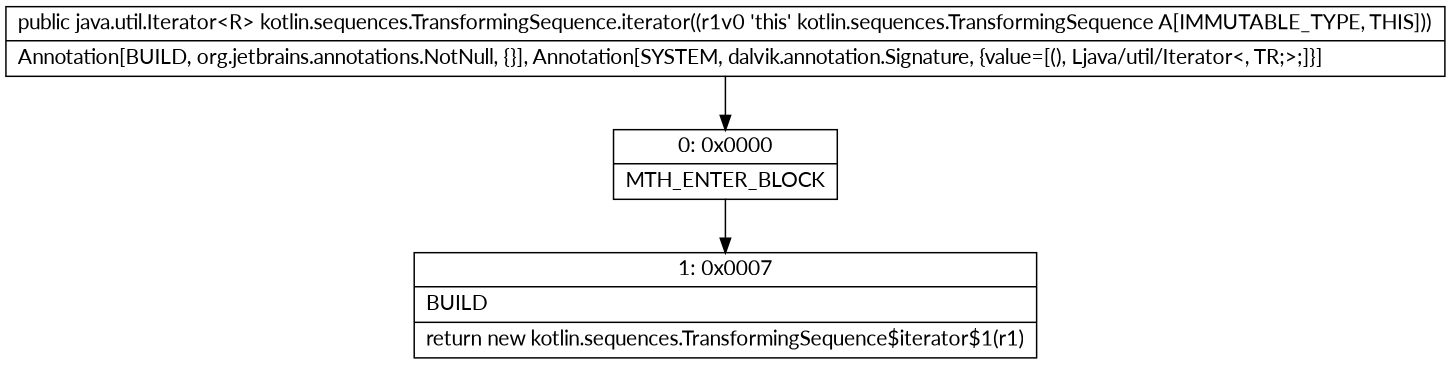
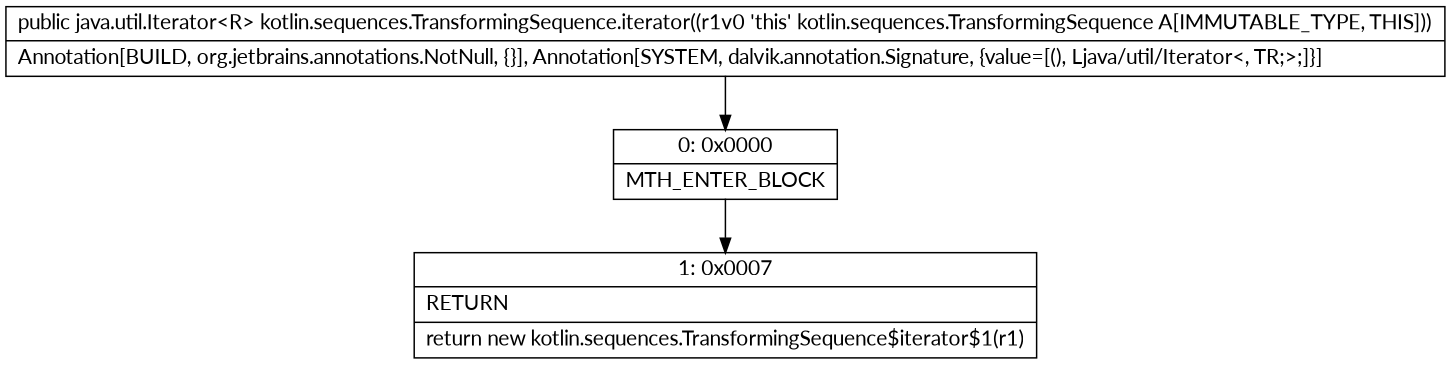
node "1: 0x0007": text "BUILD" -> "RETURN"
